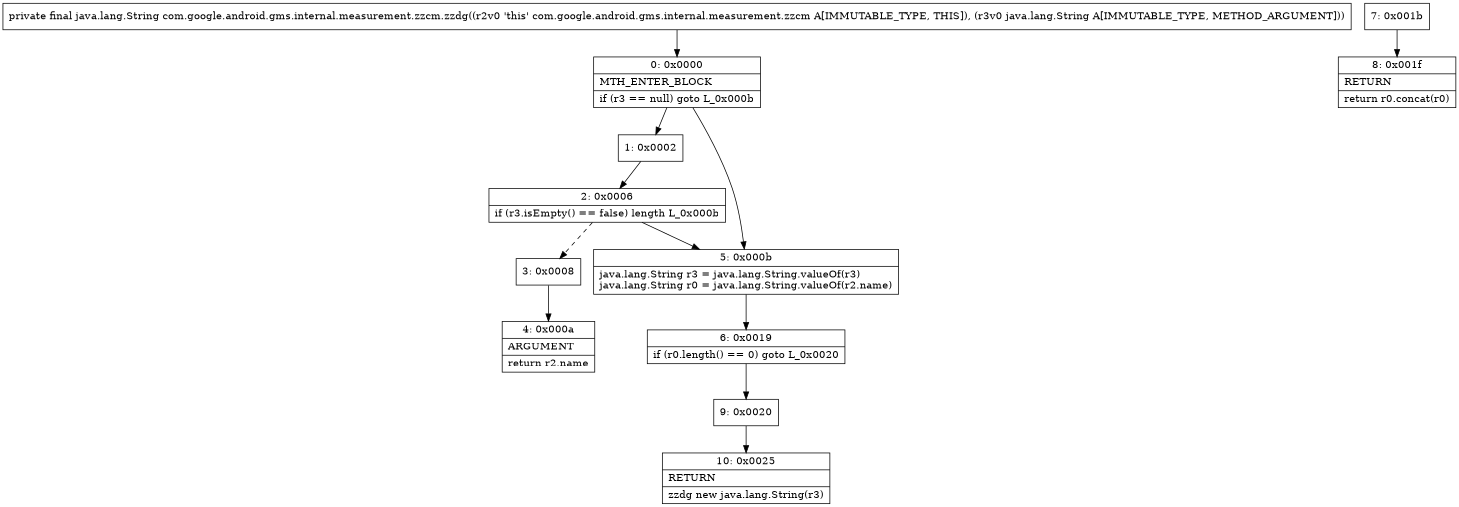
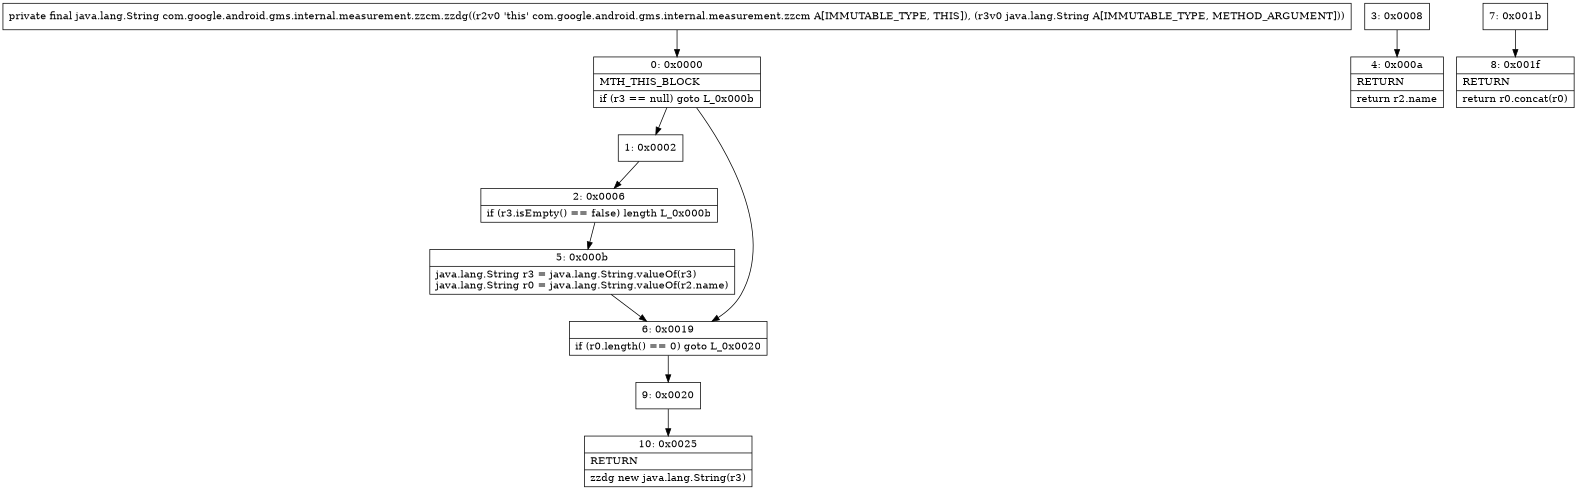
node "0: 0x0000": text "MTH_ENTER_BLOCK" -> "MTH_THIS_BLOCK"
edge "0: 0x0000" -> "5: 0x000b": now "0: 0x0000" -> "6: 0x0019"
edge "2: 0x0006" -> "3: 0x0008": removed
node "4: 0x000a": text "ARGUMENT" -> "RETURN"
